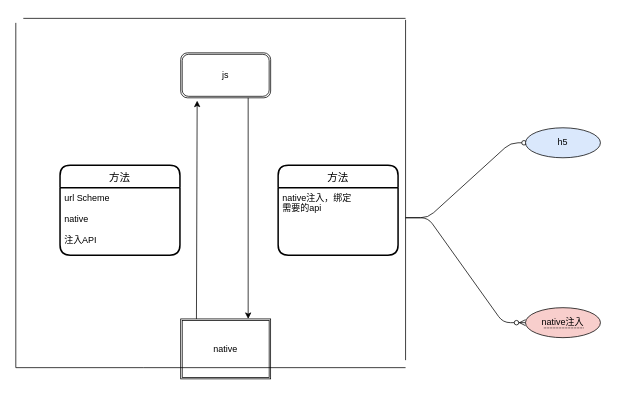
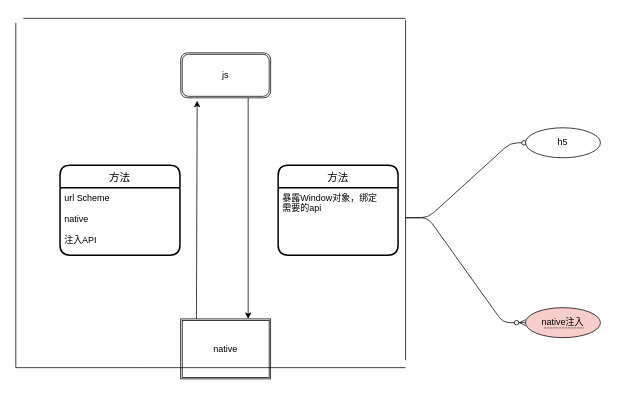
node "h5": fillcolor #dae8fc -> #ffffff
node "native注入，绑定 需要的api": label "native注入，绑定 需要的api" -> "暴露Window对象，绑定 需要的api"
